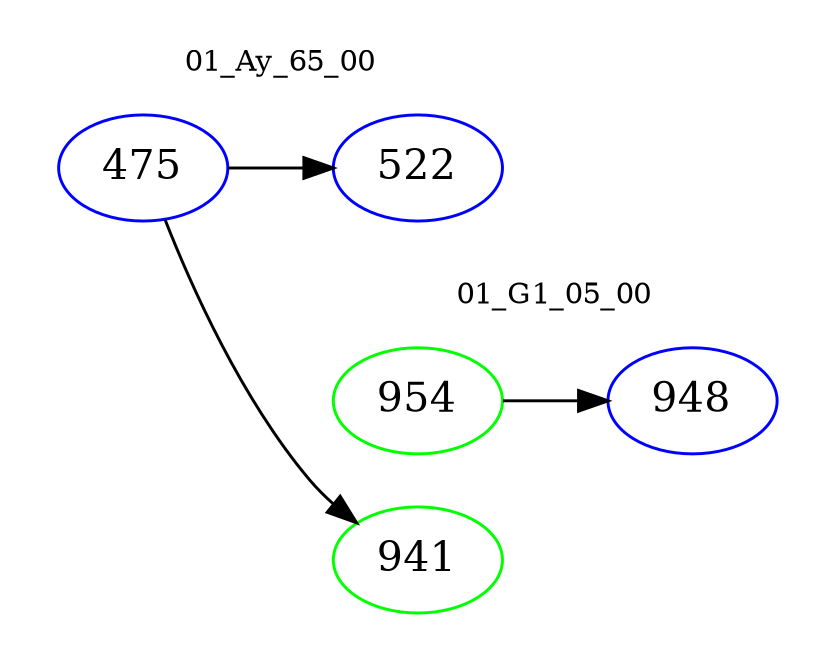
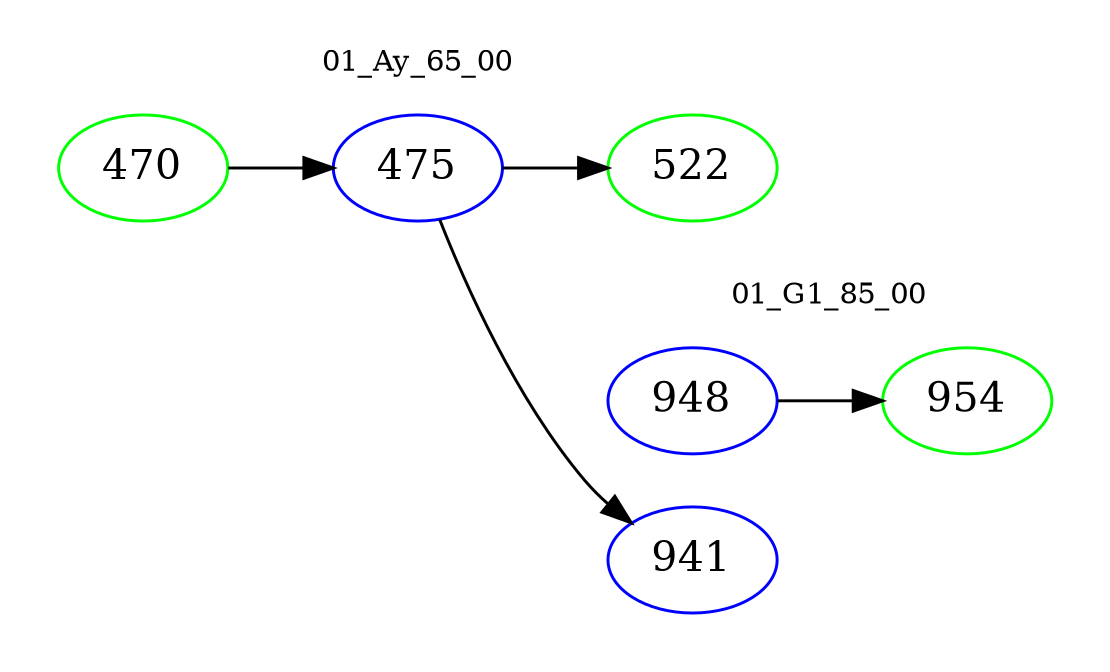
node "470": added
node "522": color blue -> green
cluster "01_G1_05_00": label "01_G1_05_00" -> "01_G1_85_00"
edge "954" -> "948": reversed
node "941": color green -> blue
